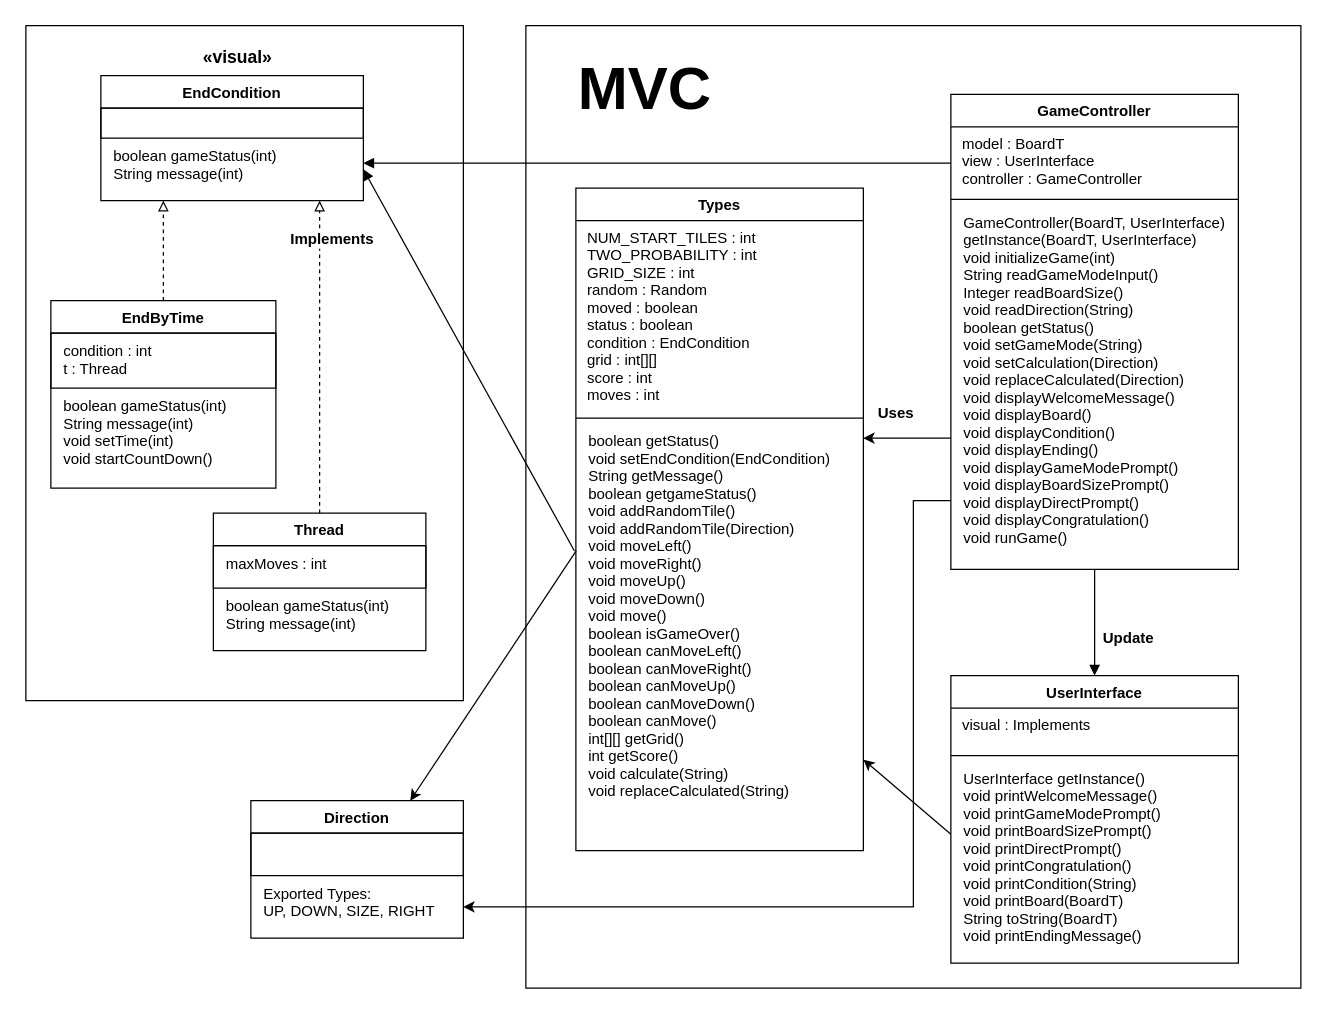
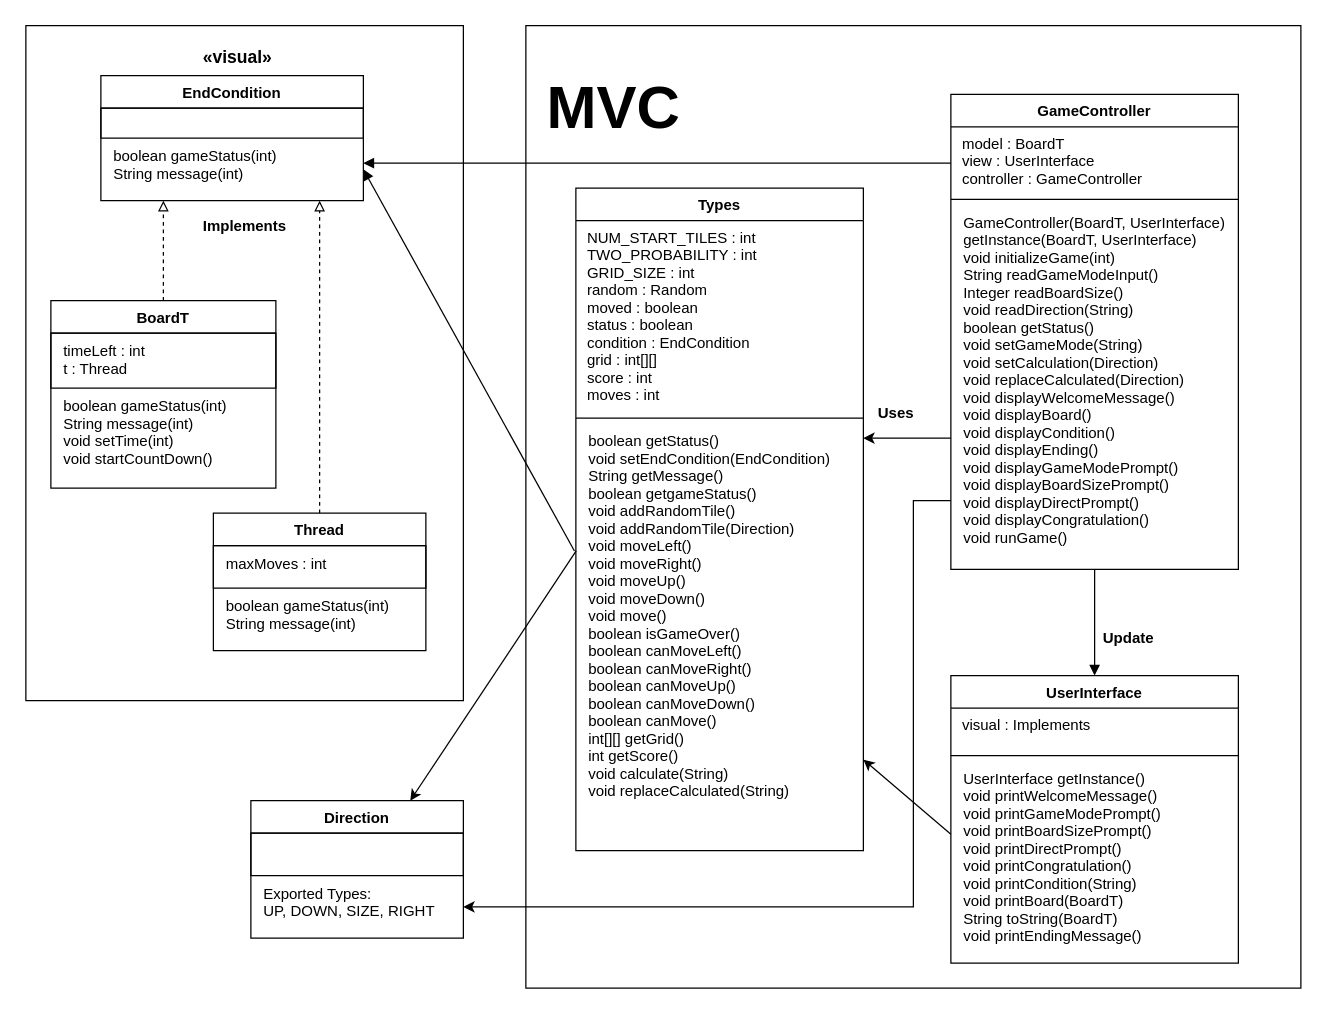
node "MVC": moved (651, 88) -> (619, 107)
node "Implements": moved (319, 239) -> (232, 227)
node "EndByTime": label "EndByTime" -> "BoardT"
node "condition : int t : Thread": label "condition : int t : Thread" -> "timeLeft : int t : Thread"
